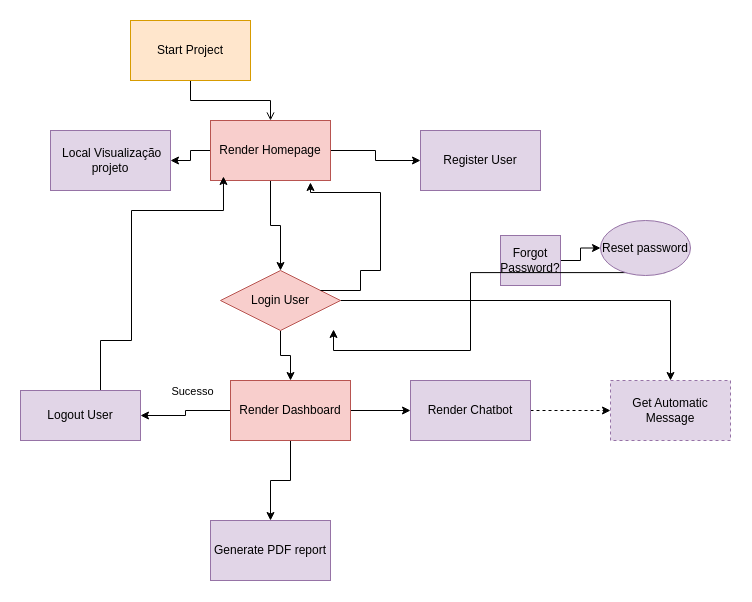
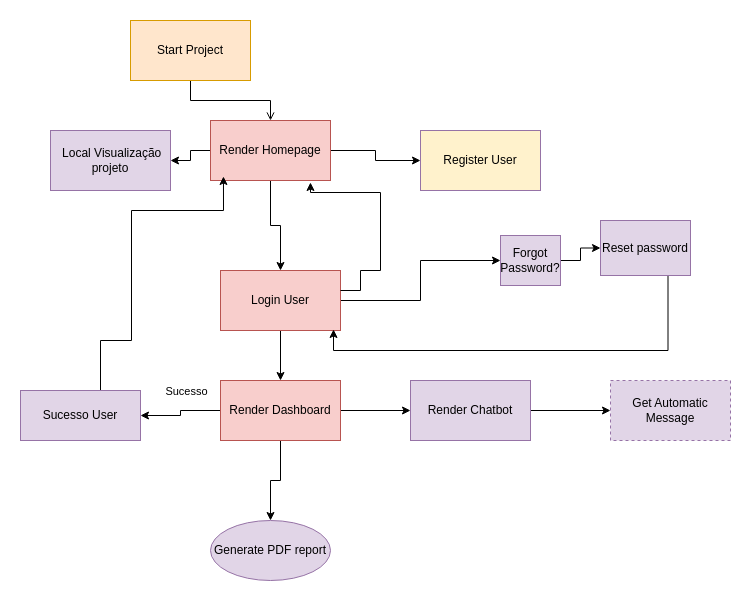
node "Register User": fillcolor #e1d5e7 -> #fff2cc
node "Reset password": shape ellipse -> rectangle
node "Login User": shape diamond -> rectangle
edge "Login User" -> "Get Automatic Message": now "Login User" -> "Forgot Password?"
node "Render Dashboard": moved (291, 411) -> (281, 411)
edge "Render Chatbot" -> "Get Automatic Message": style dashed -> solid
node "Logout User": label "Logout User" -> "Sucesso User"
node "Generate PDF report": shape rectangle -> ellipse
